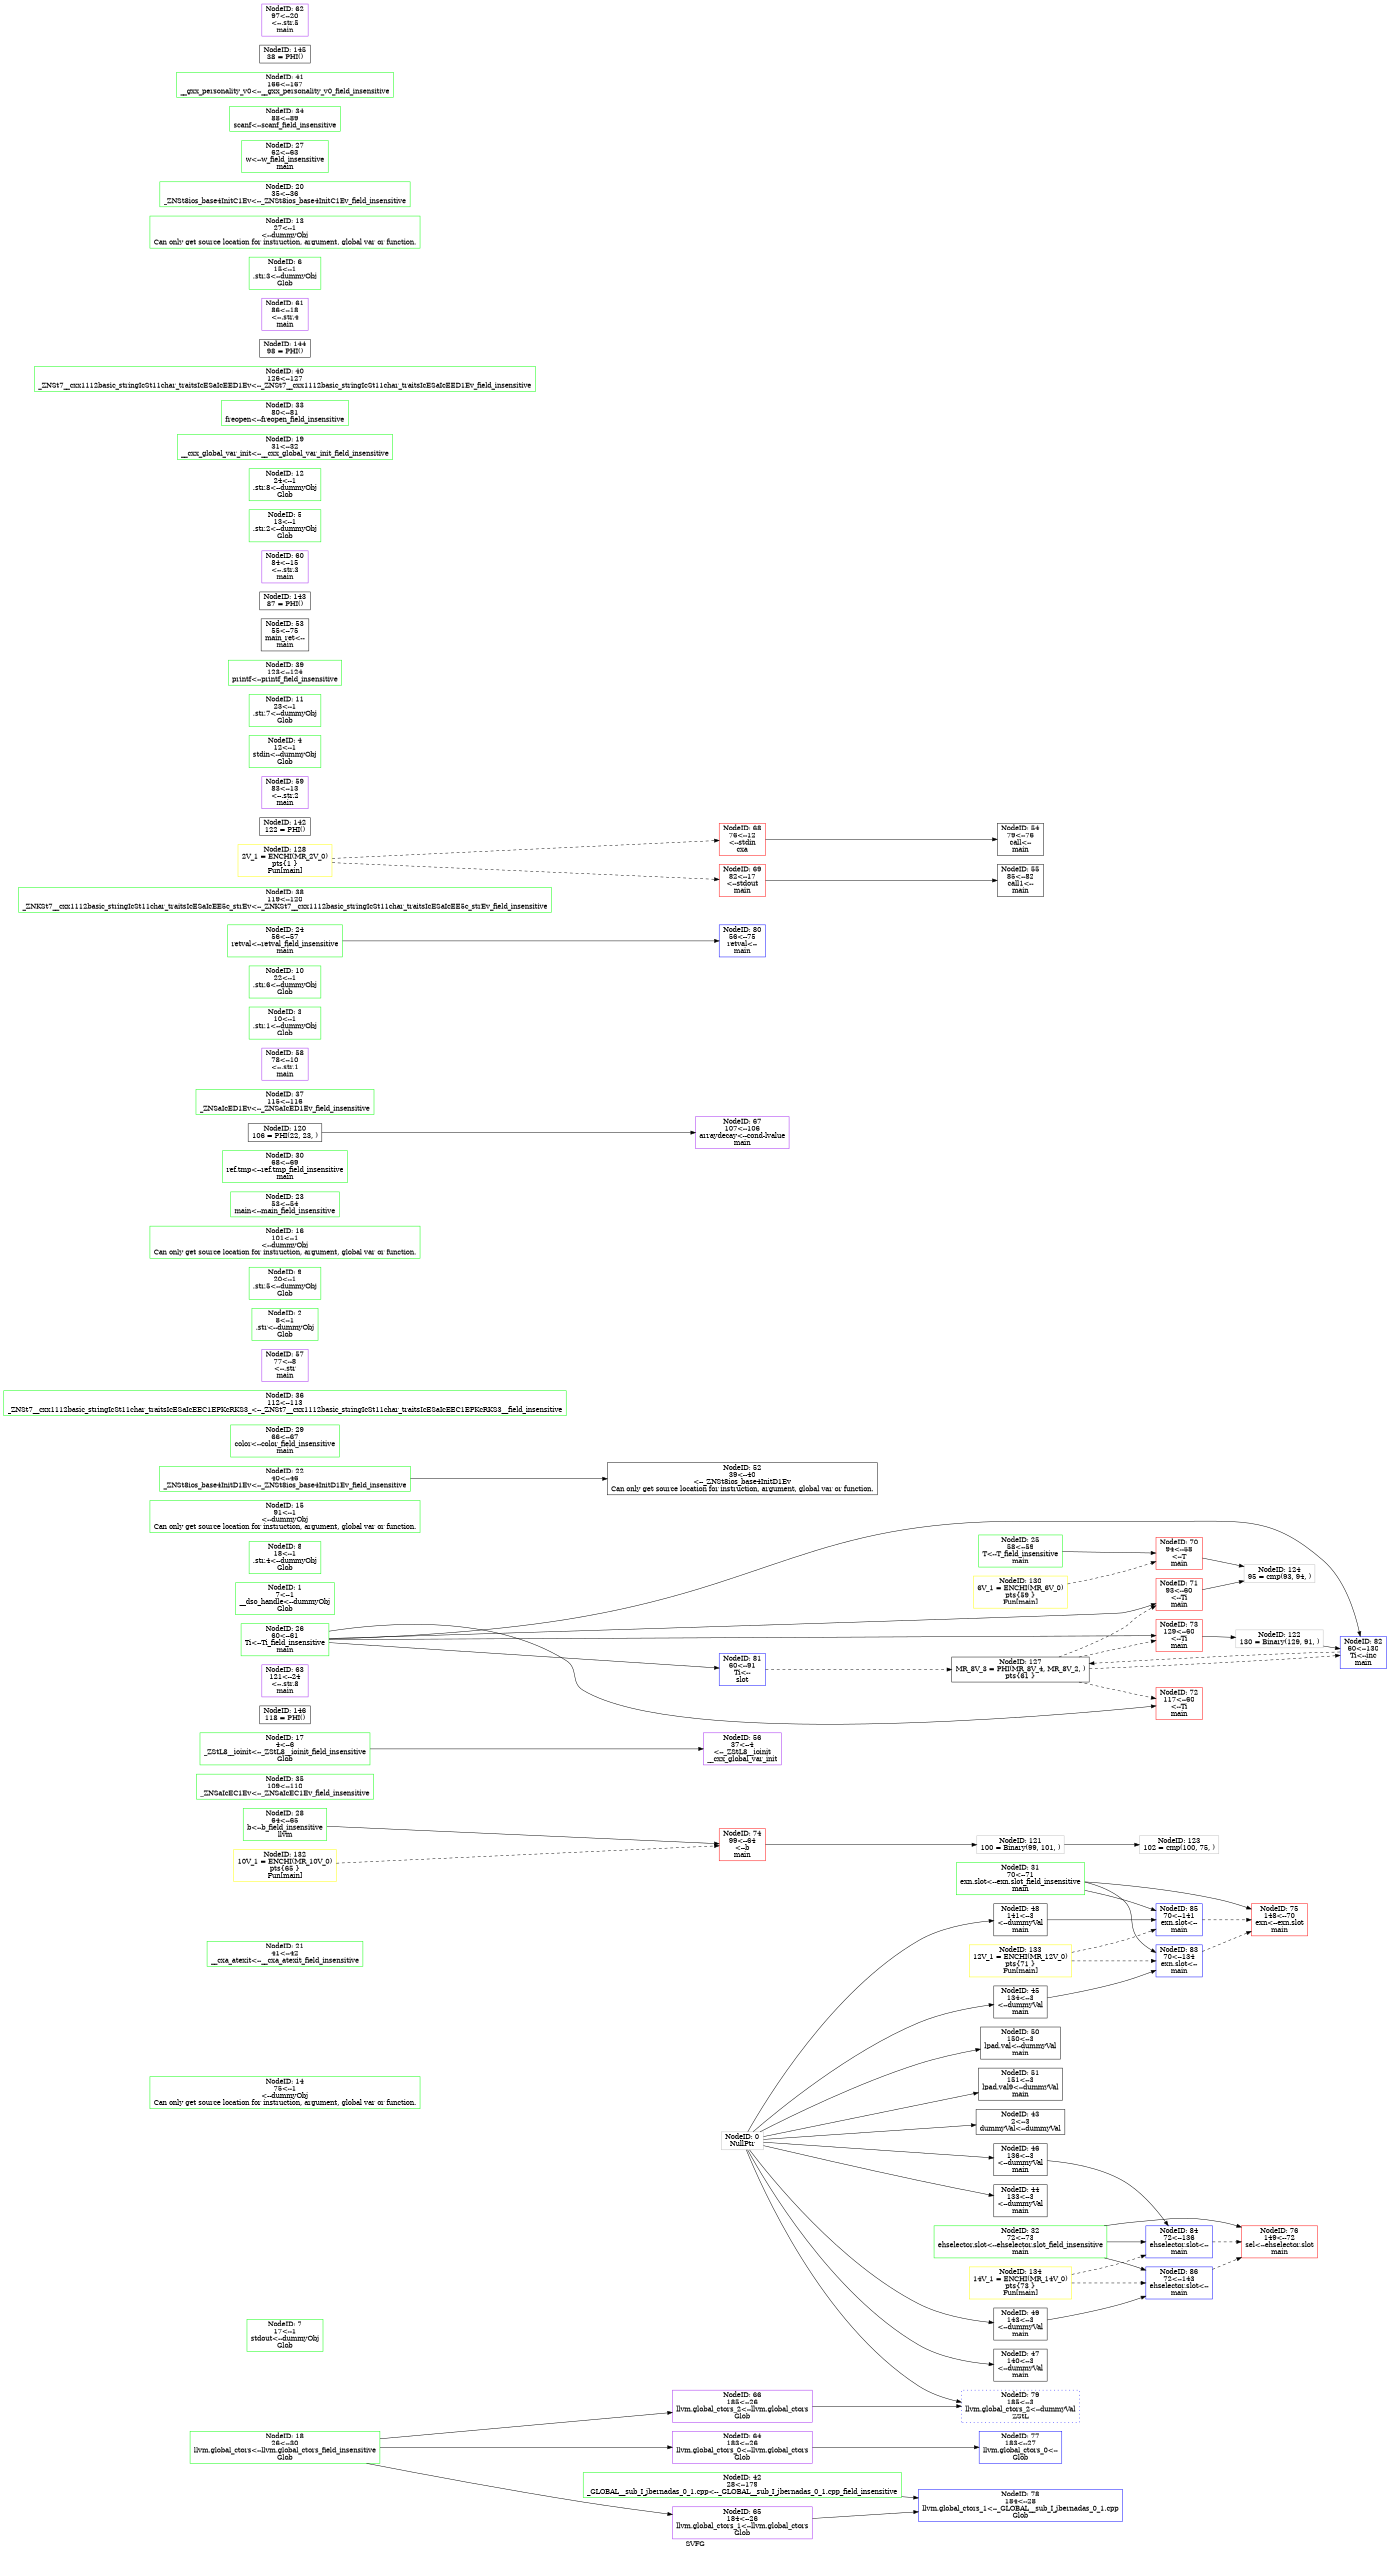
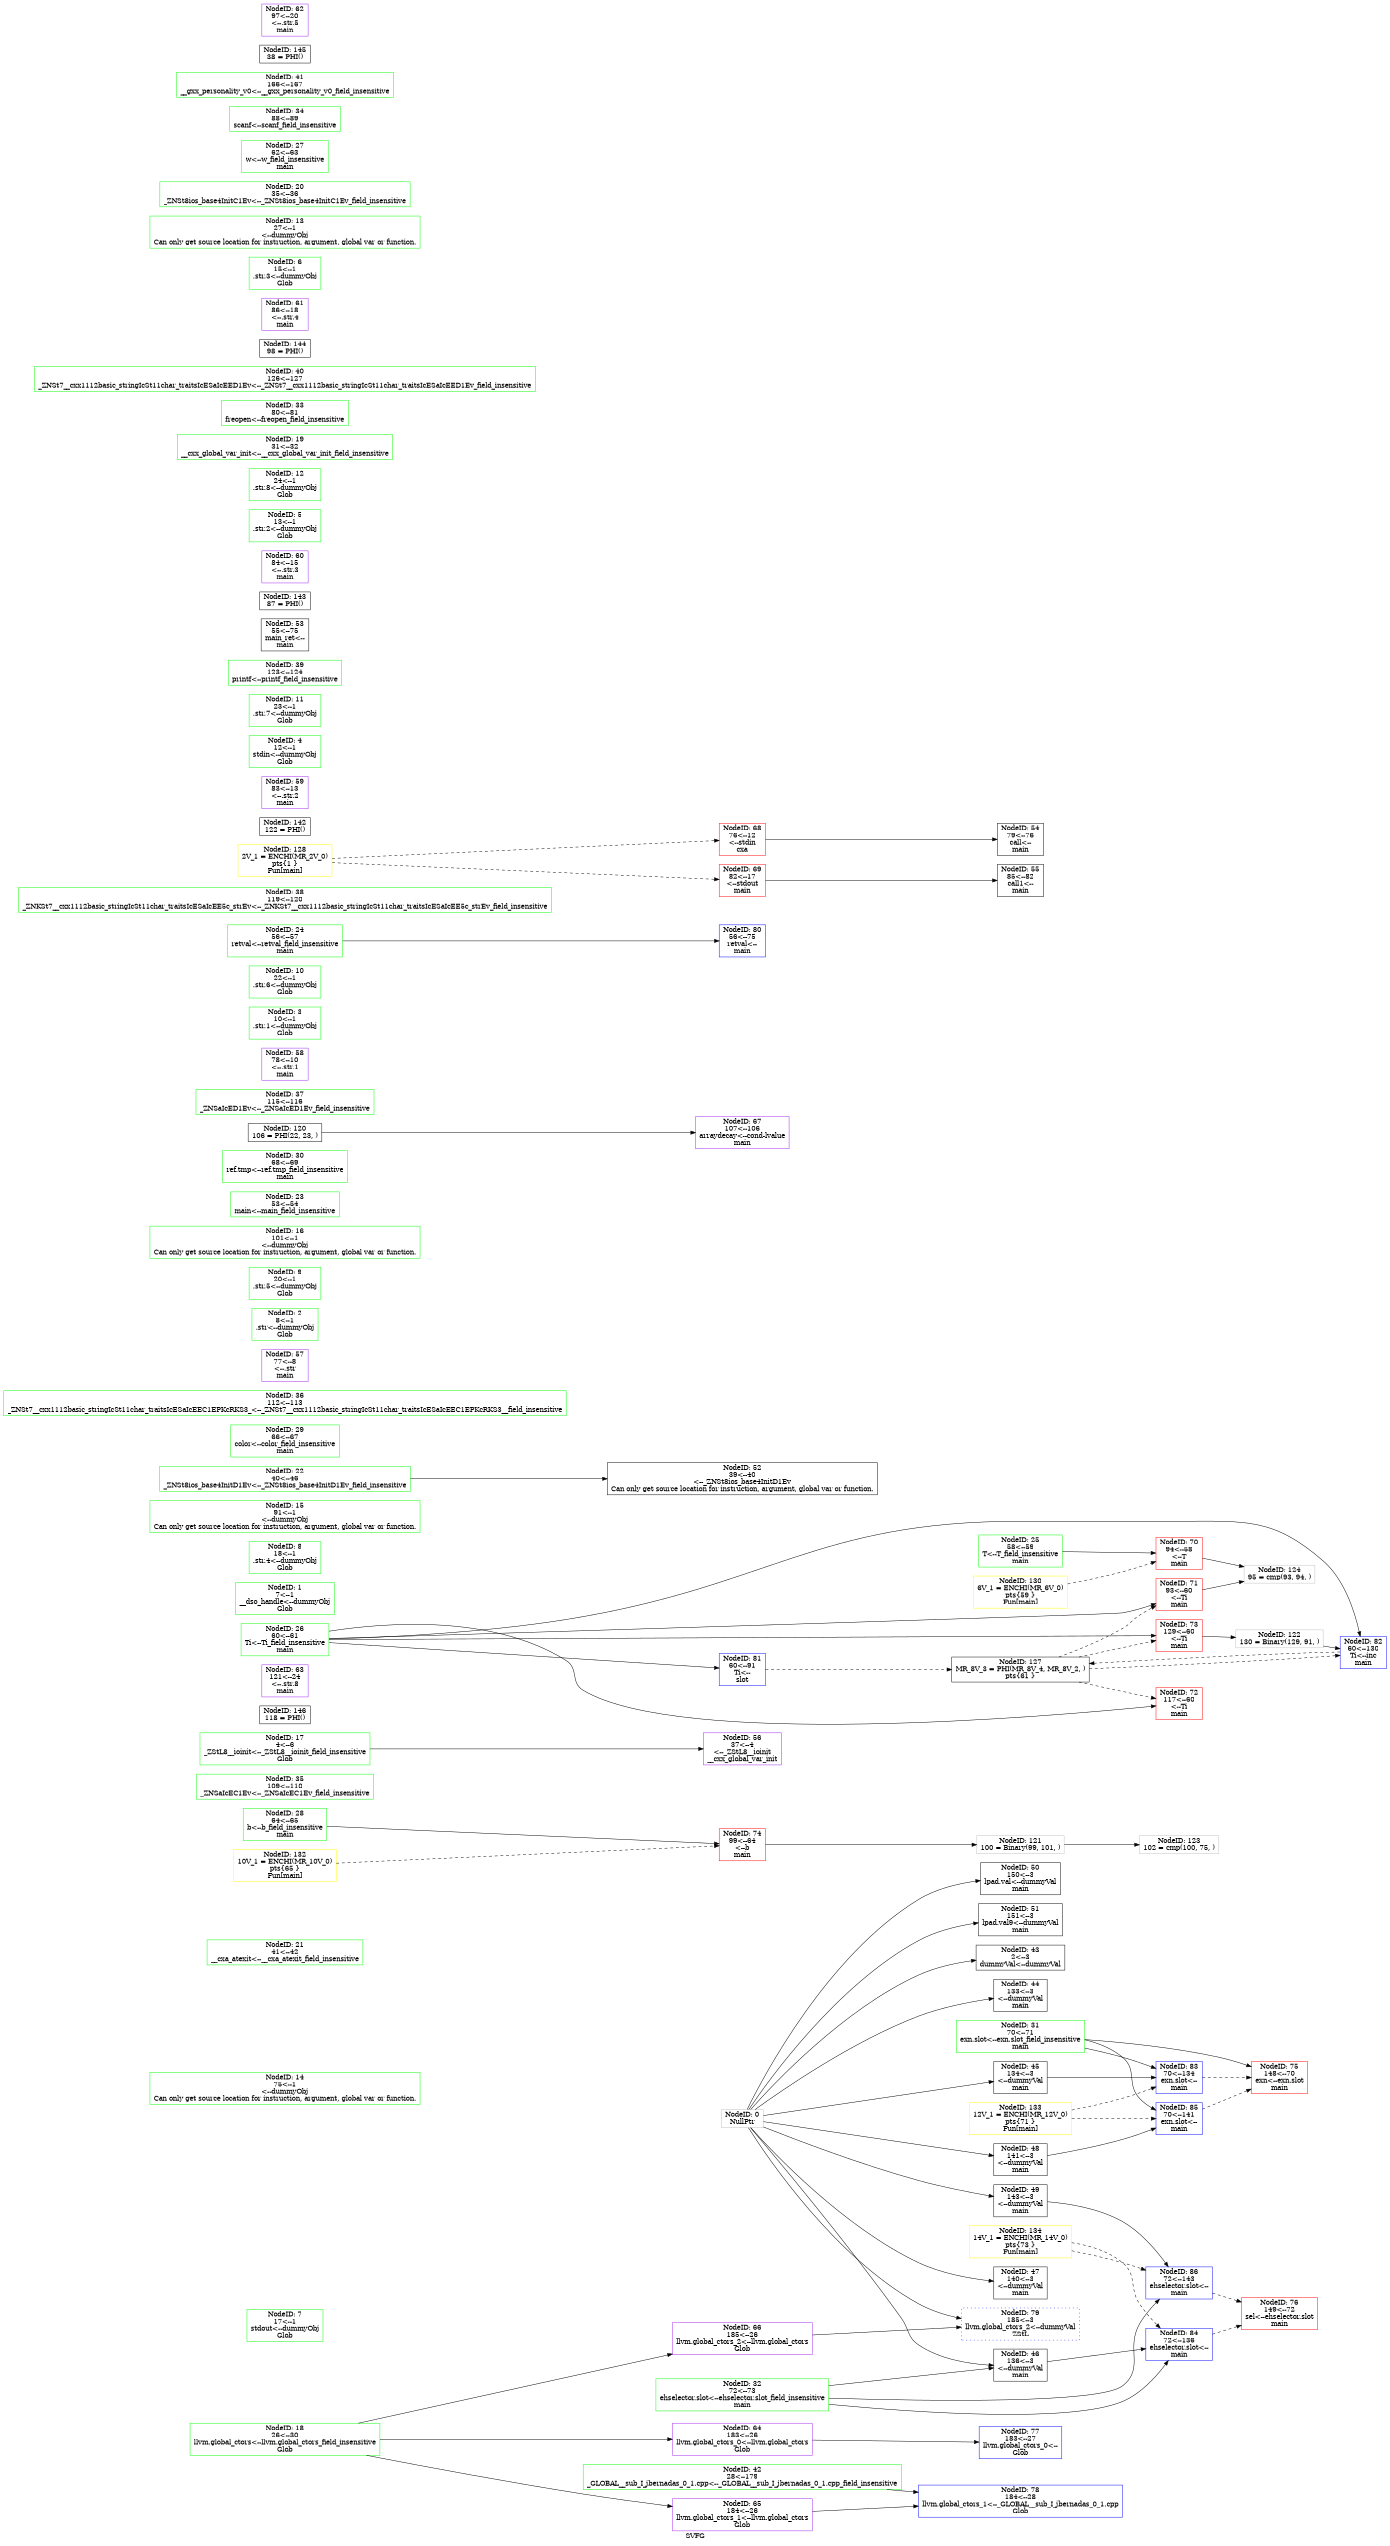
node "NodeID: 28": text "llvm" -> "main"
edge "NodeID: 32" -> "NodeID: 76": now "NodeID: 32" -> "NodeID: 46"
